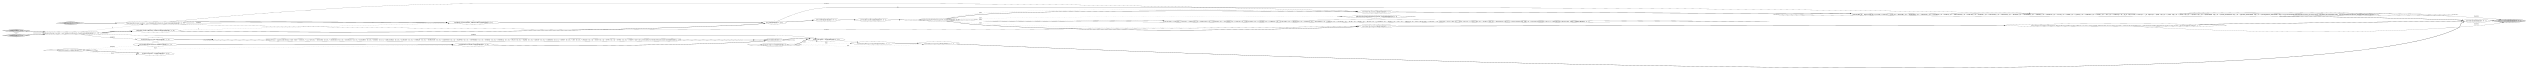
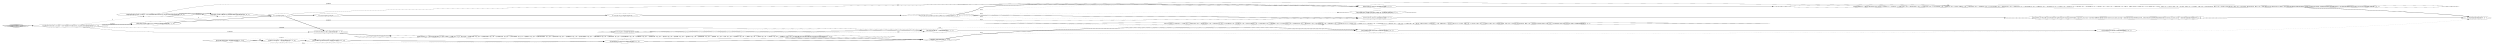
node "return _localctx@@@53@@@['0', '0', '1']": removed
node "tableIdentifier['0', '0', '1']": removed
edge "int _la@@@5@@@['1', '1', '1']" -> "enterOuterAlt(_localctx,1)@@@7@@@['1', '1', '0']": added
node "nonReserved['1', '0', '0']": removed
edge "{exitRule()}@@@24@@@['1', '1', '0']" -> "_localctx.exception = re@@@46@@@['1', '1', '1']": now "{exitRule()}@@@24@@@['1', '1', '0']" -> "_errHandler.reportError(this,re)@@@47@@@['0', '0', '1']"
edge "_localctx.exception = re@@@20@@@['1', '1', '0']" -> "_errHandler.reportError(this,re)@@@21@@@['1', '1', '0']": added
edge "_localctx.exception = re@@@46@@@['1', '1', '1']" -> "_errHandler.reportError(this,re)@@@47@@@['0', '0', '1']": style dashed -> bold
edge "_errHandler.recover(this,re)@@@48@@@['0', '0', '1']" -> "{exitRule()}@@@50@@@['0', '0', '1']": style bold -> dotted
